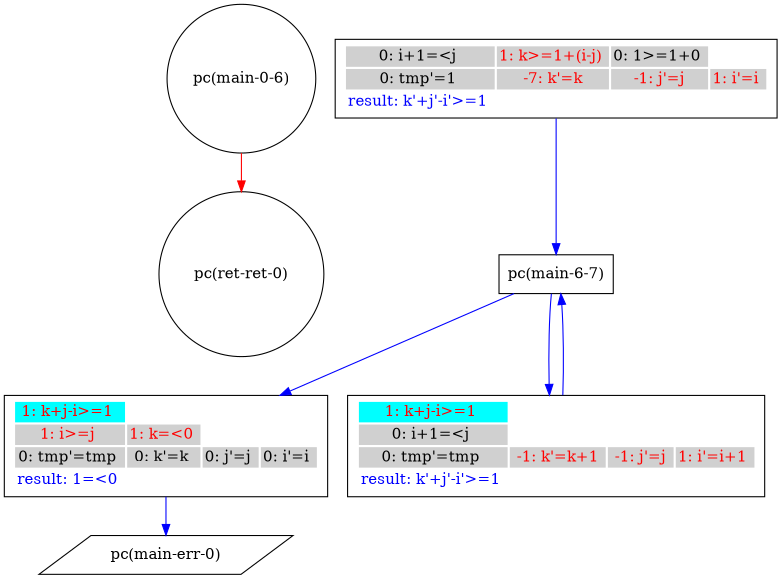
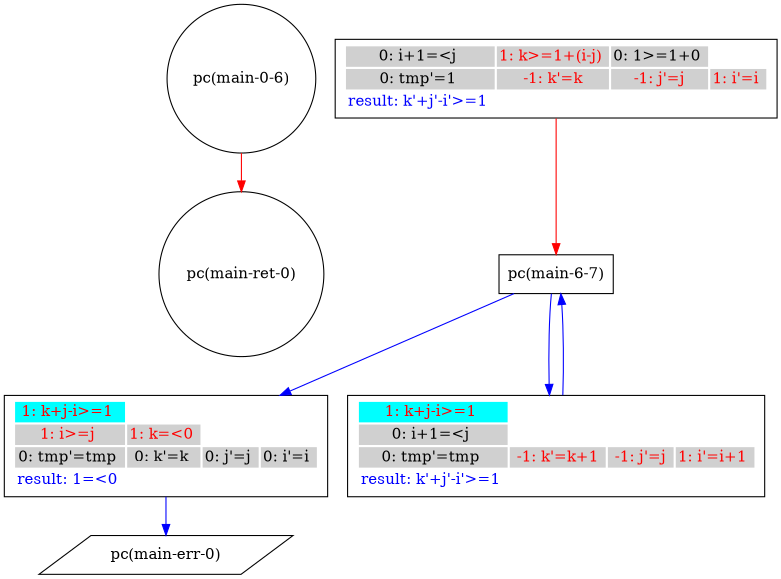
node "0: i+1=<j": text "-7: k'=k" -> "-1: k'=k"
edge "0: i+1=<j" -> "pc(main-6-7)": color blue -> red
node "pc(ret-ret-0)": label "pc(ret-ret-0)" -> "pc(main-ret-0)"
